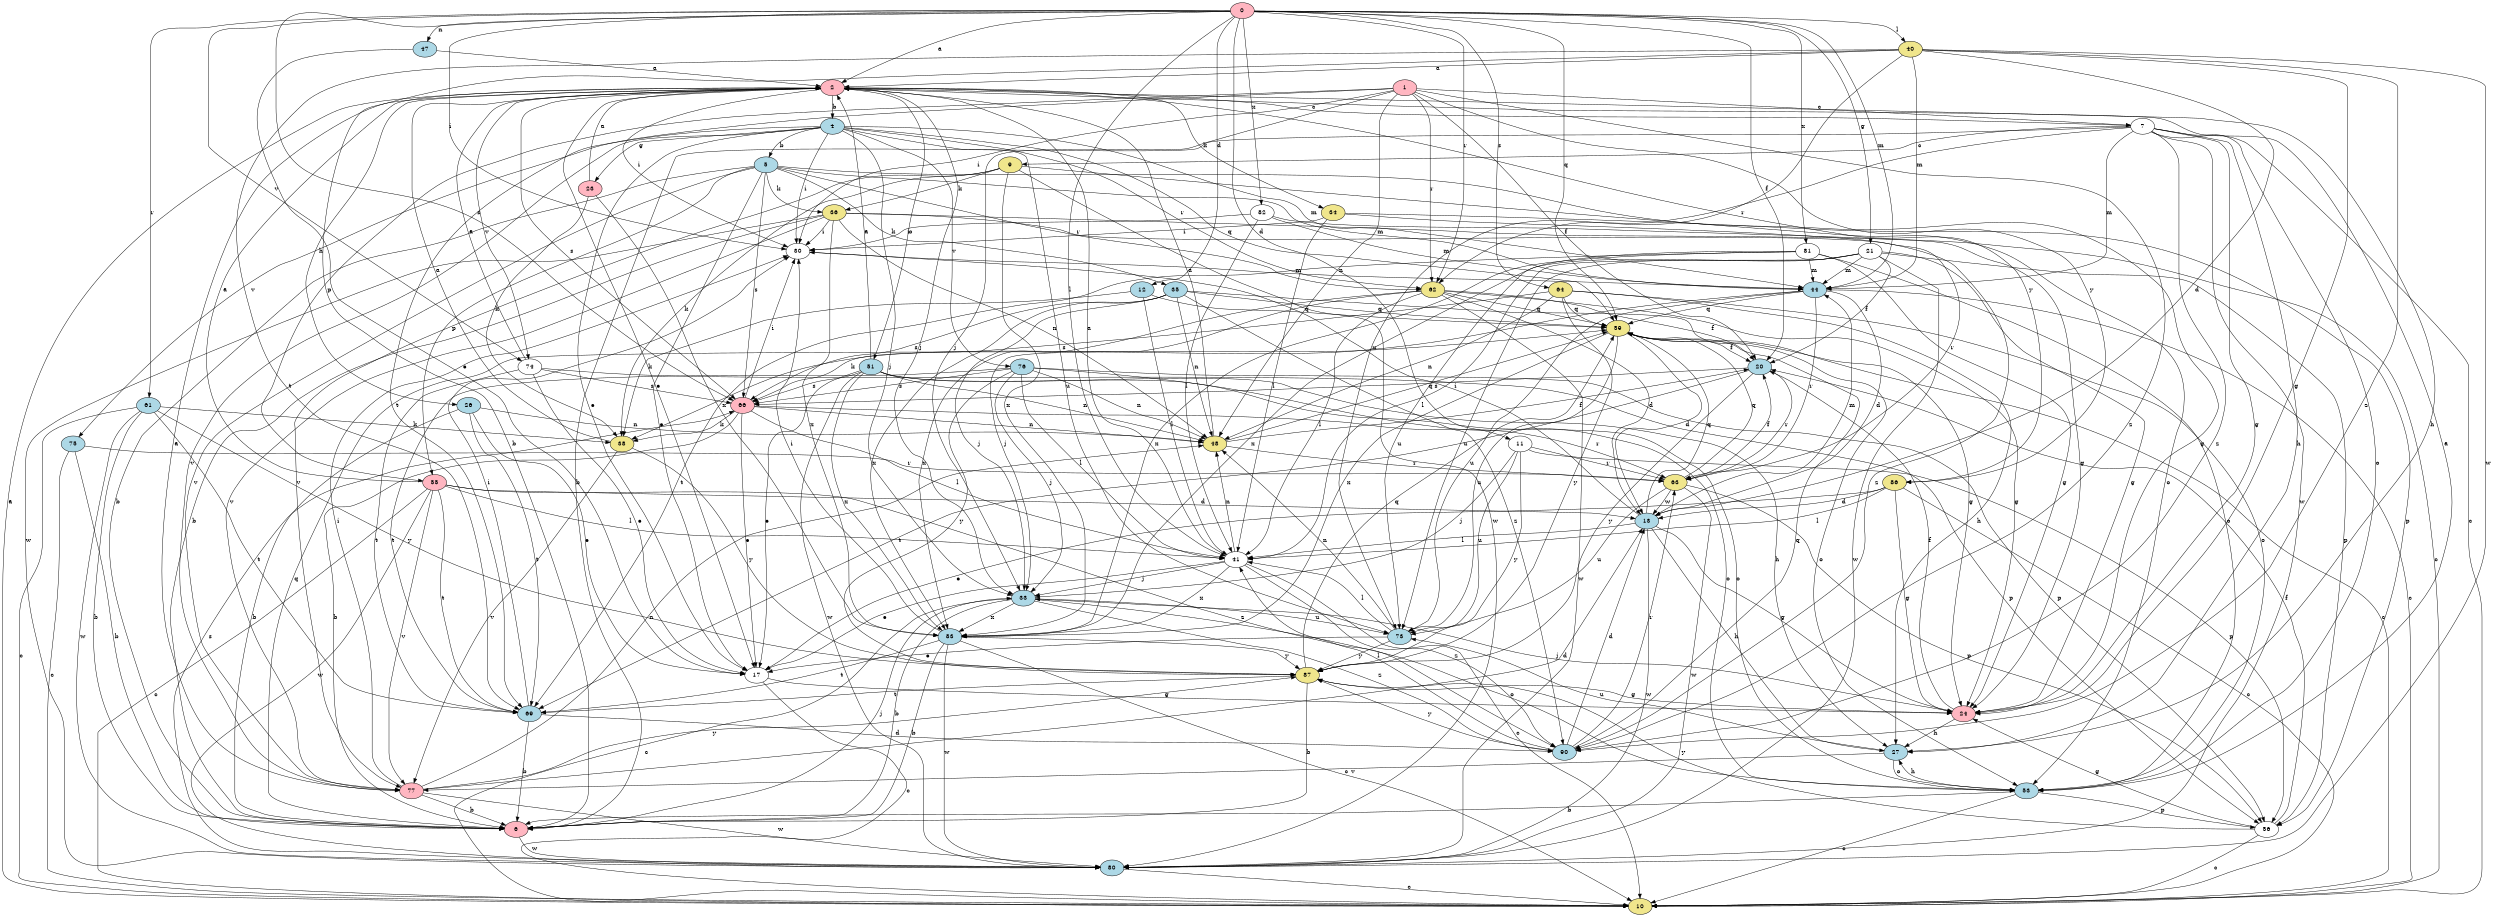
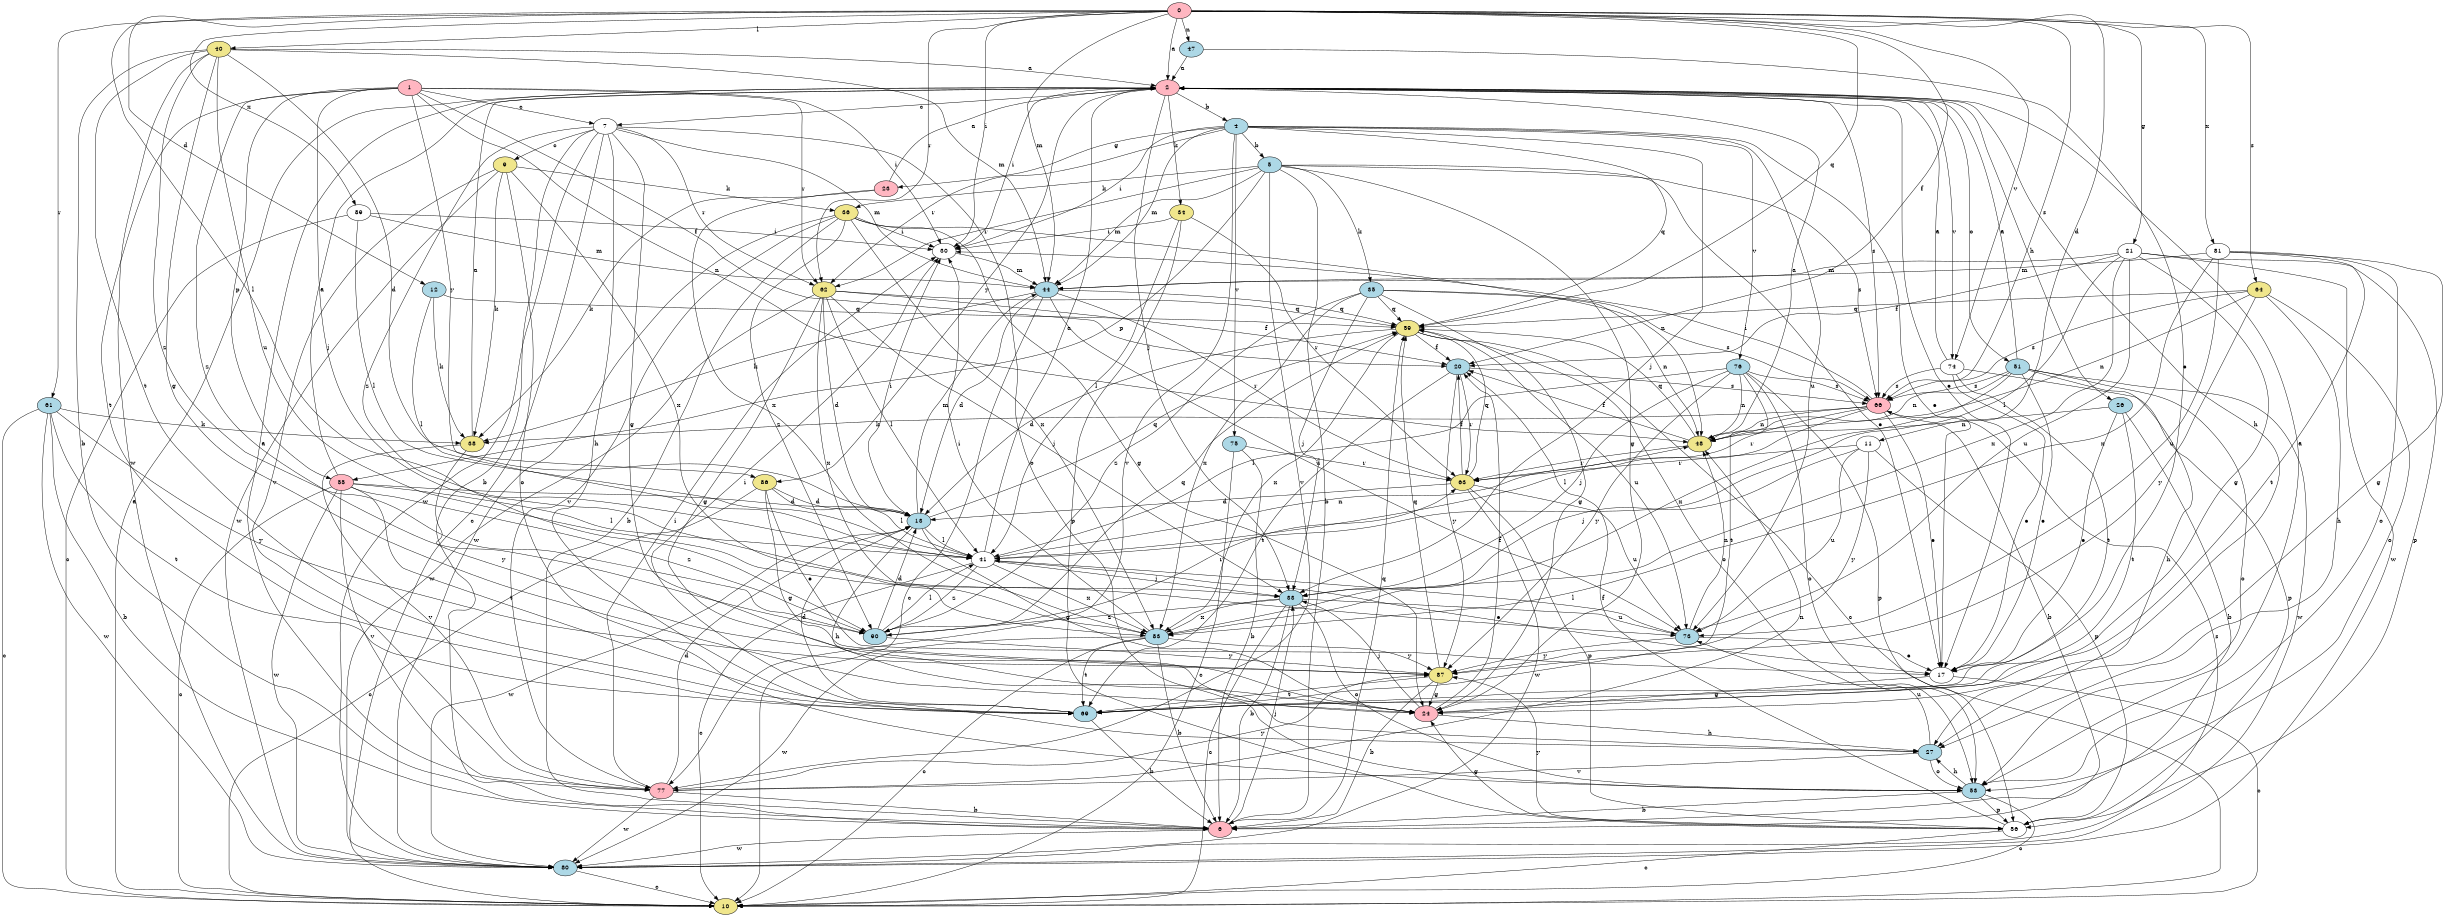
node "82": label "82" -> "89"
edge "63" -> "13": label "w" -> "d"
edge "69" -> "90": now "69" -> "13"
